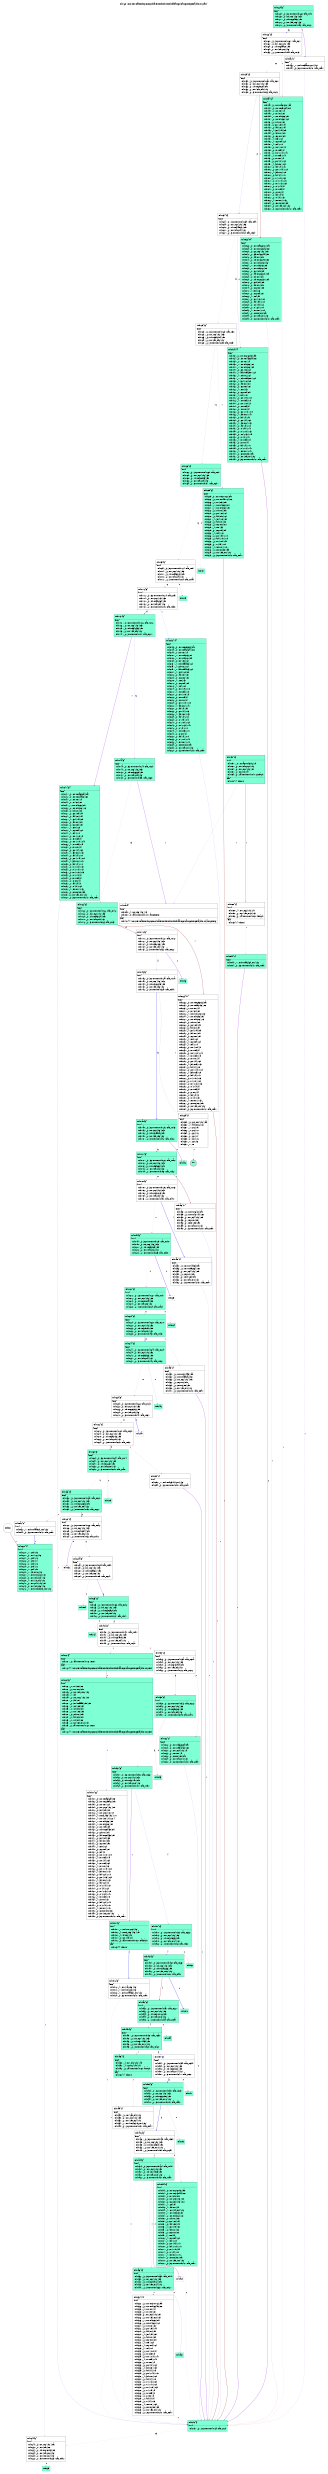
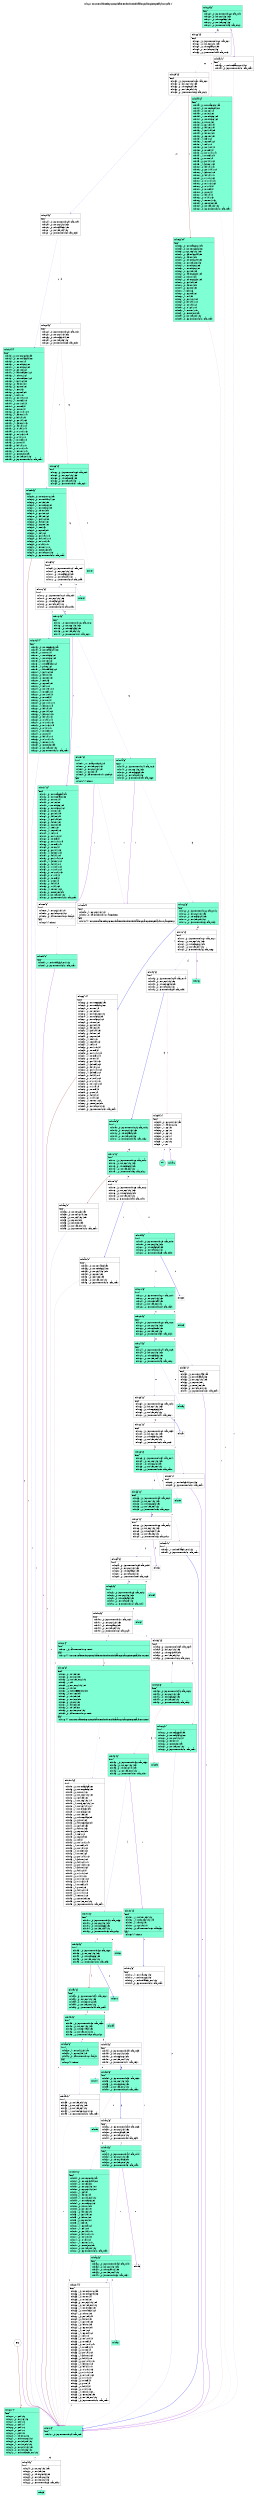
edge "0x401763 [25]" -> "0x402265 [141]": color brown -> blue
edge "0x4017ae [25]" -> "0x401a76": now "0x4023dd [21]" -> "0x401a76"
node "Desktop": label "Desktop" -> "Entry"
edge "0x401ea2 [12]" -> "0x401620 [47]": now "0x401ea2 [12]" -> "0x4024c1 [5]"
